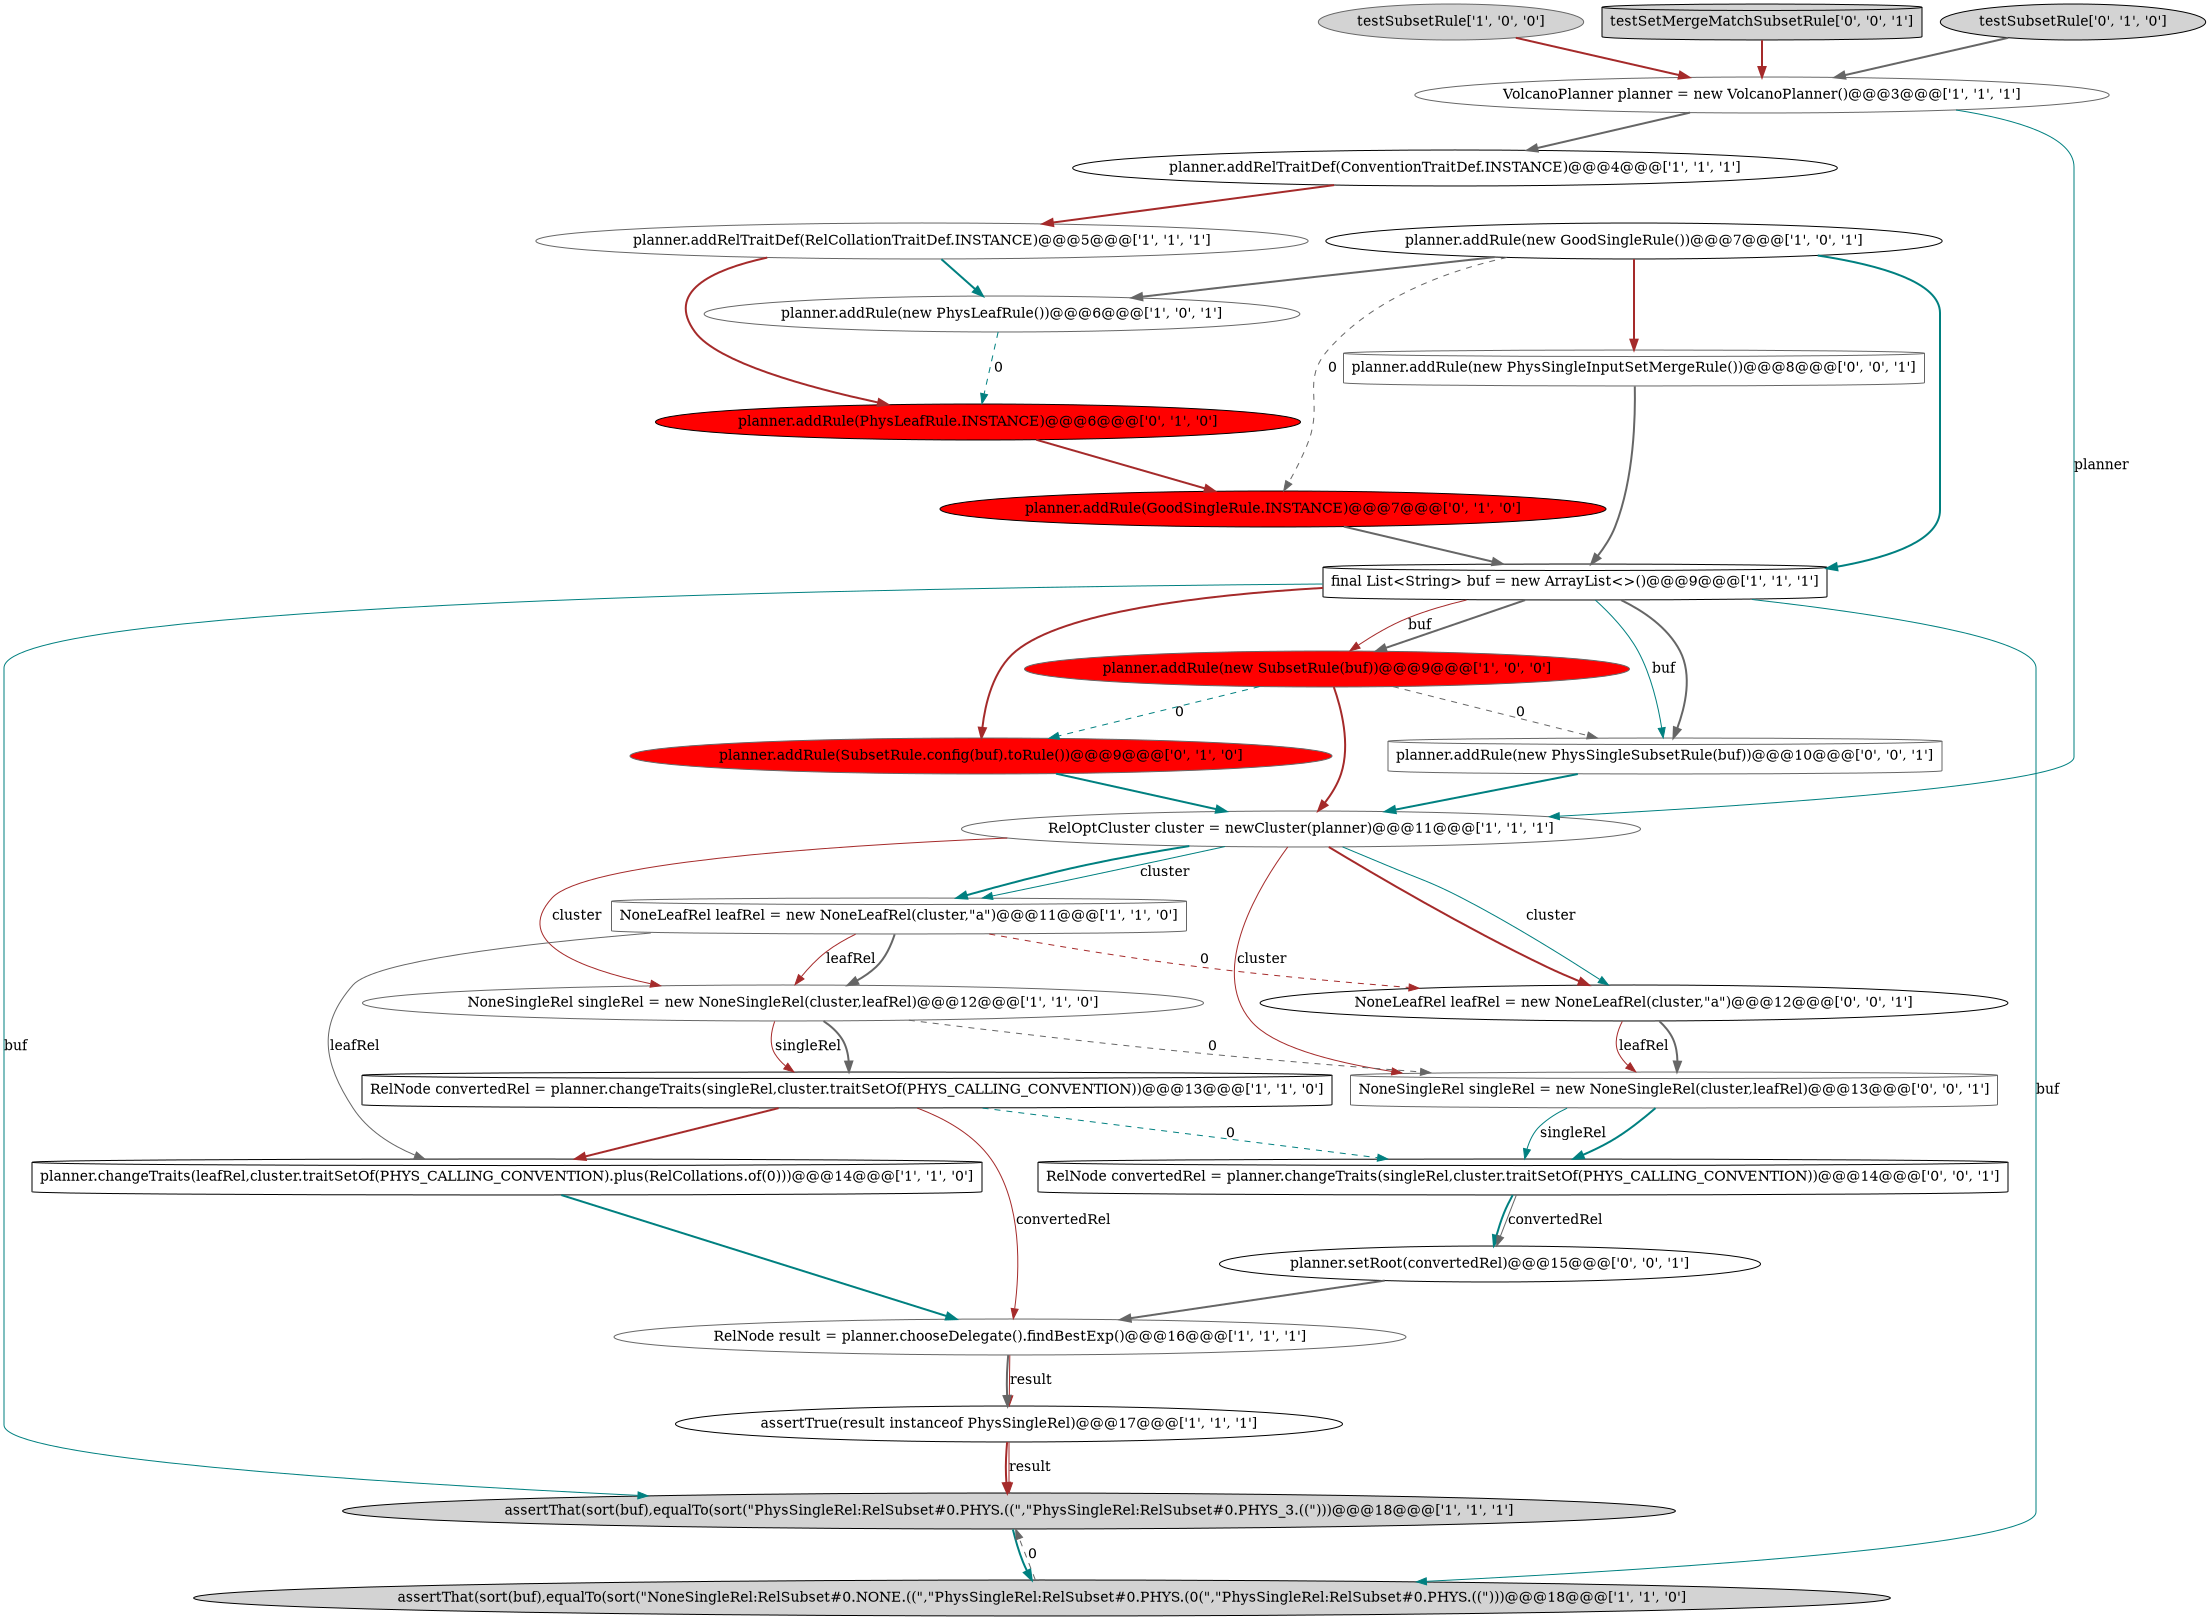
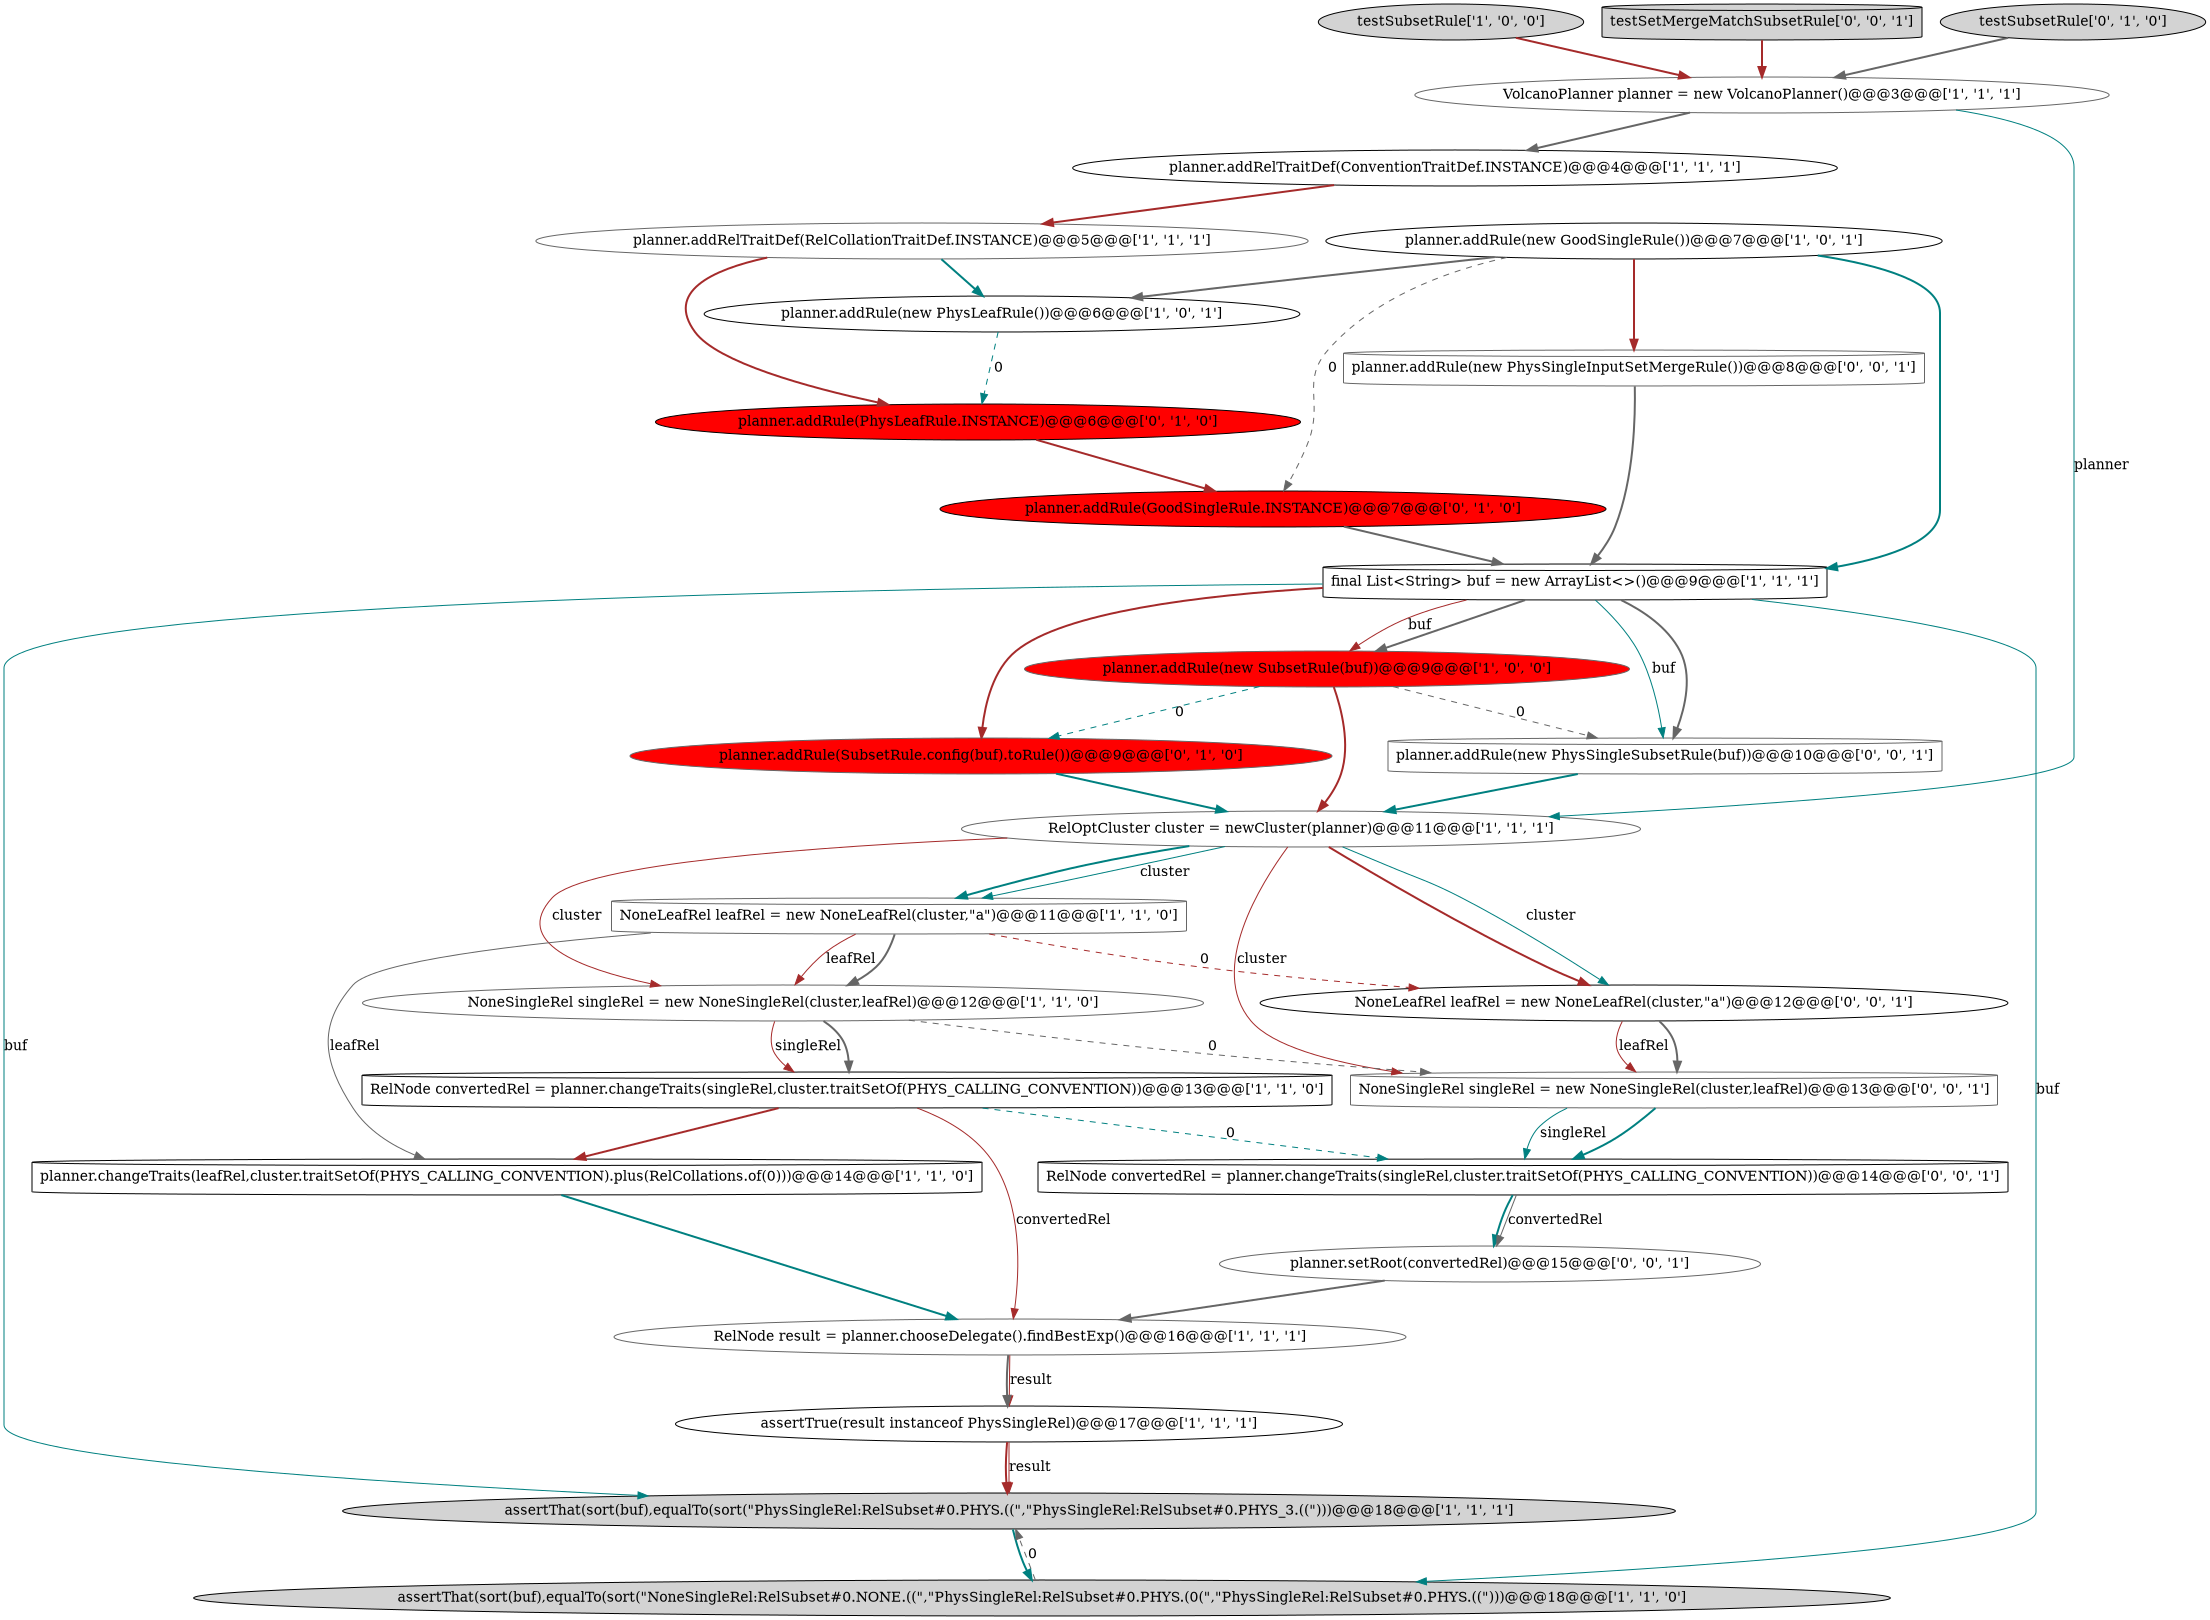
node "testSubsetRule['1', '0', '0']": color gray40 -> black
node "planner.addRule(new PhysLeafRule())@@@6@@@['1', '0', '1']": color gray40 -> black
node "planner.setRoot(convertedRel)@@@15@@@['0', '0', '1']": color black -> gray40
